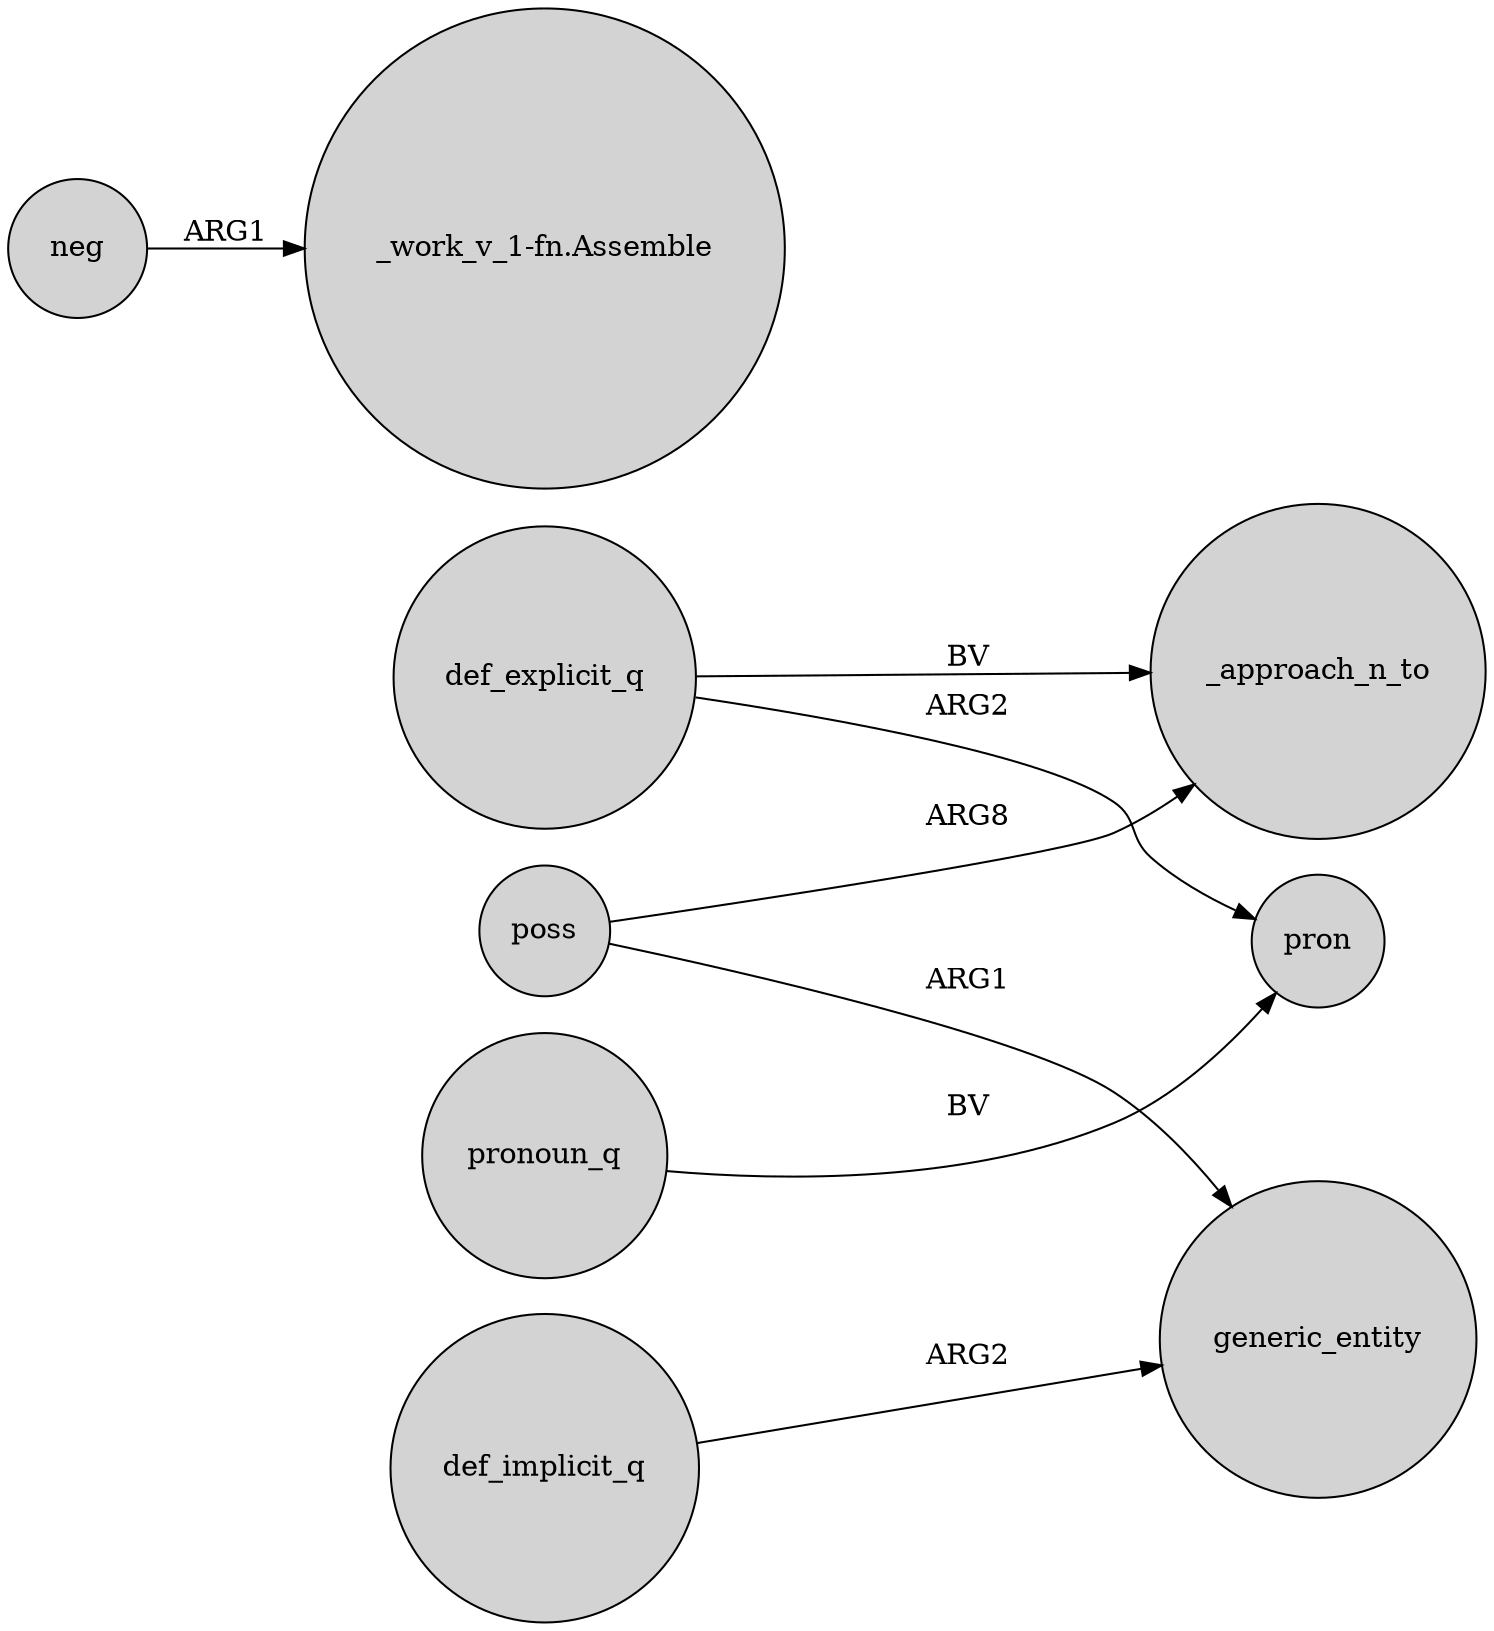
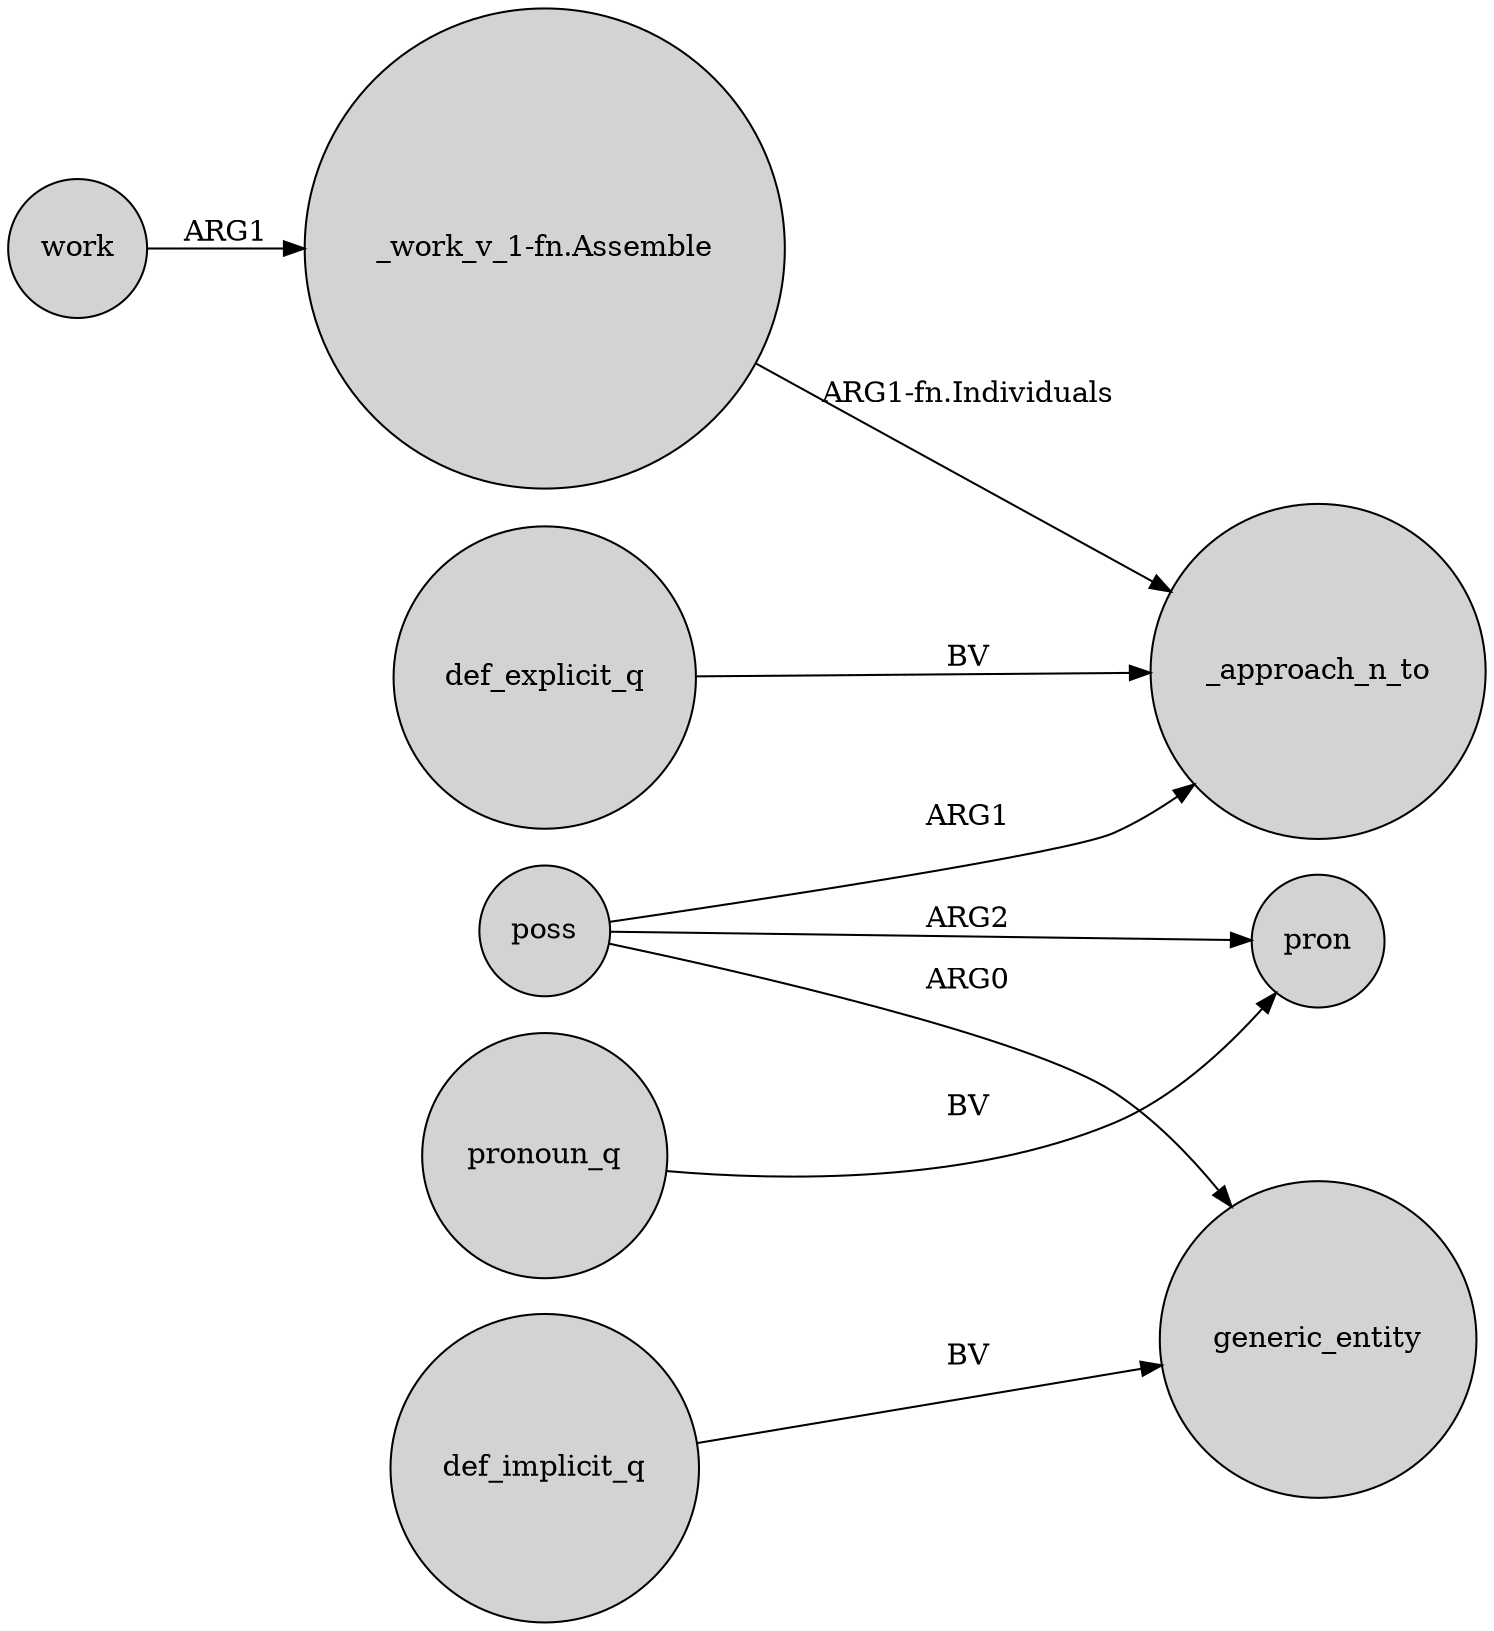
node "neg": label "neg" -> "work"
edge "_work_v_1-fn.Assemble" -> "_approach_n_to": added, label "ARG1-fn.Individuals"
edge "def_explicit_q" -> "pron": now "poss" -> "pron"
edge "poss" -> "_approach_n_to": label "ARG8" -> "ARG1"
edge "poss" -> "generic_entity": label "ARG1" -> "ARG0"
edge "def_implicit_q" -> "generic_entity": label "ARG2" -> "BV"
